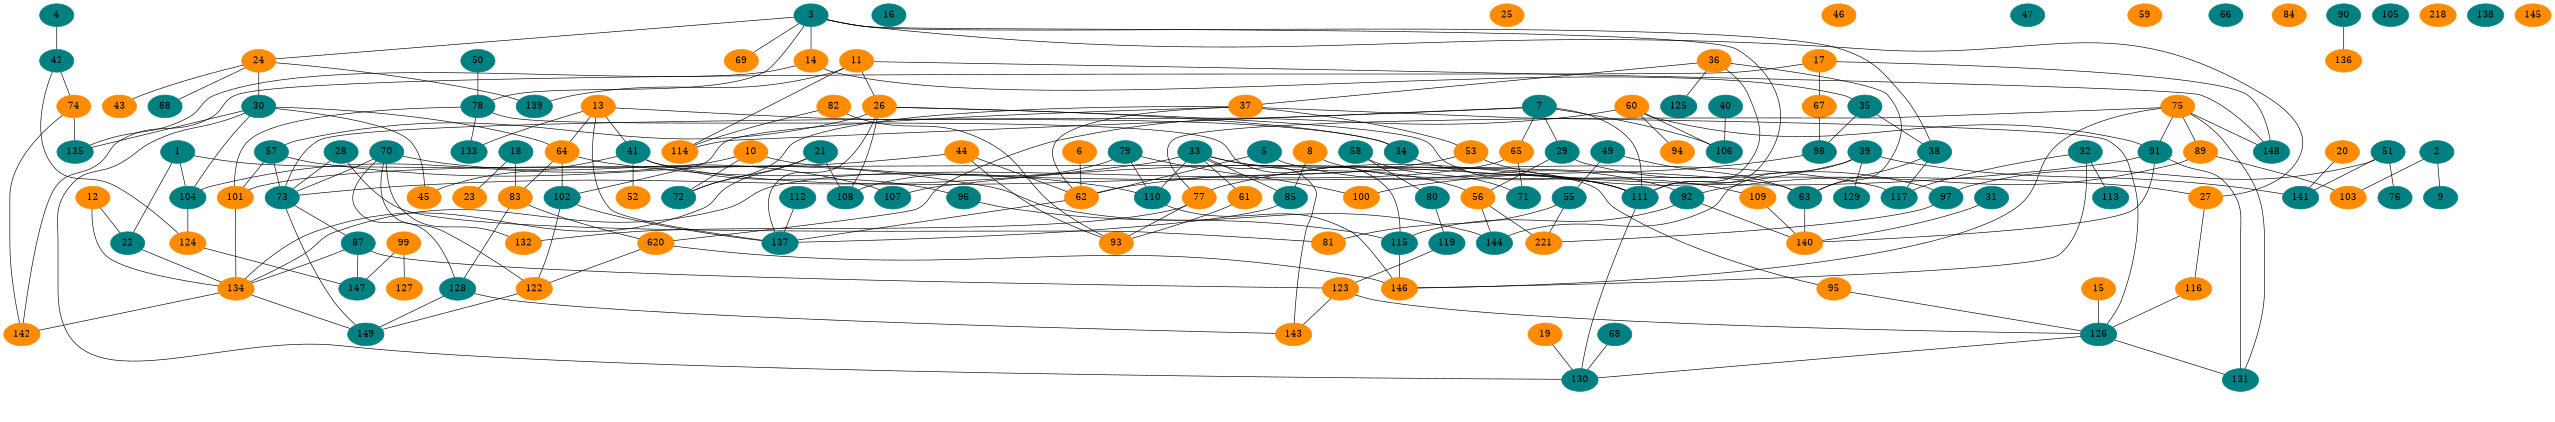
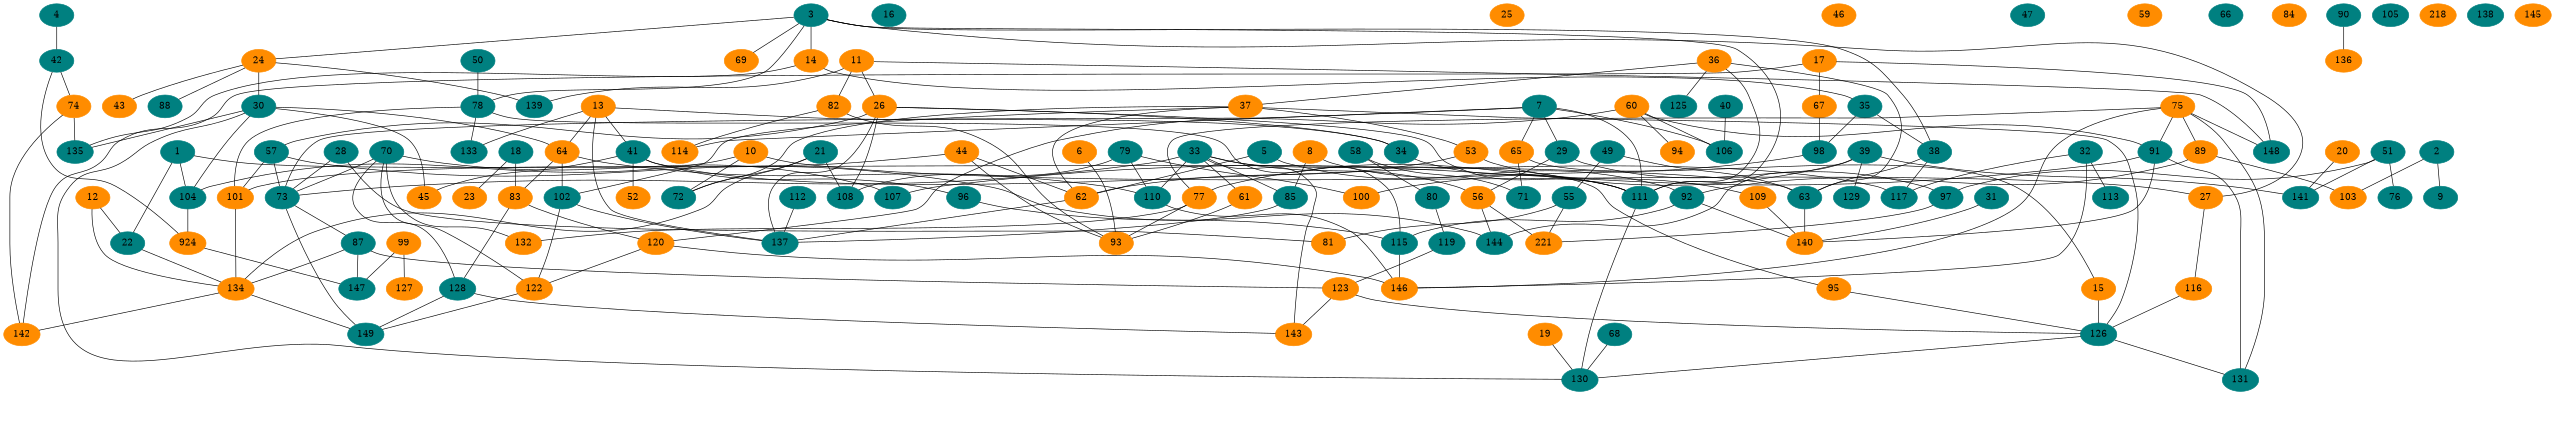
edge "11" -- "114": now "11" -- "82"
edge "6" -- "62": now "6" -- "93"
edge "65" -- "134": now "65" -- "15"
node "124": label "124" -> "924"
node "620": label "620" -> "120"
